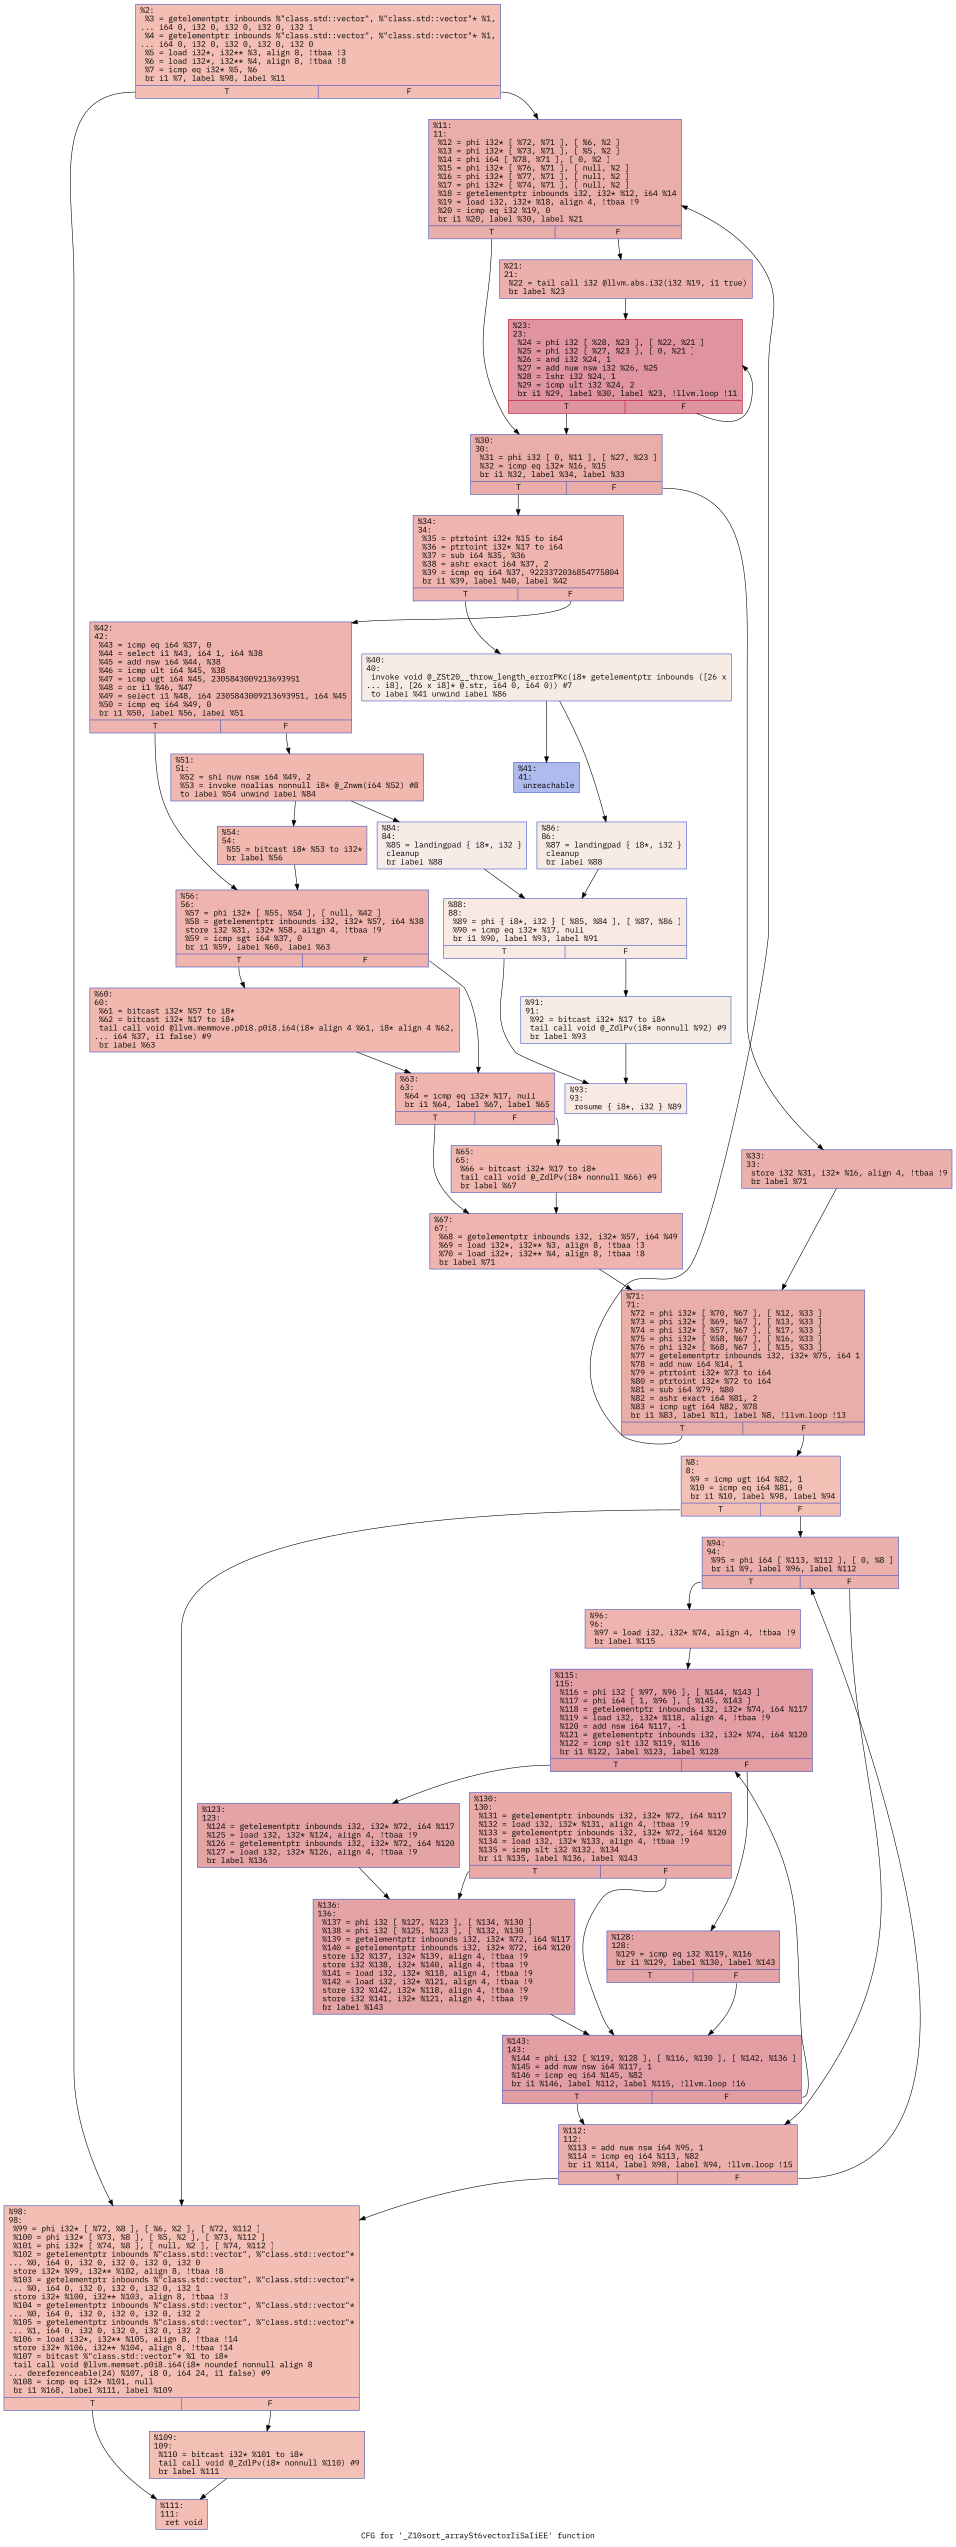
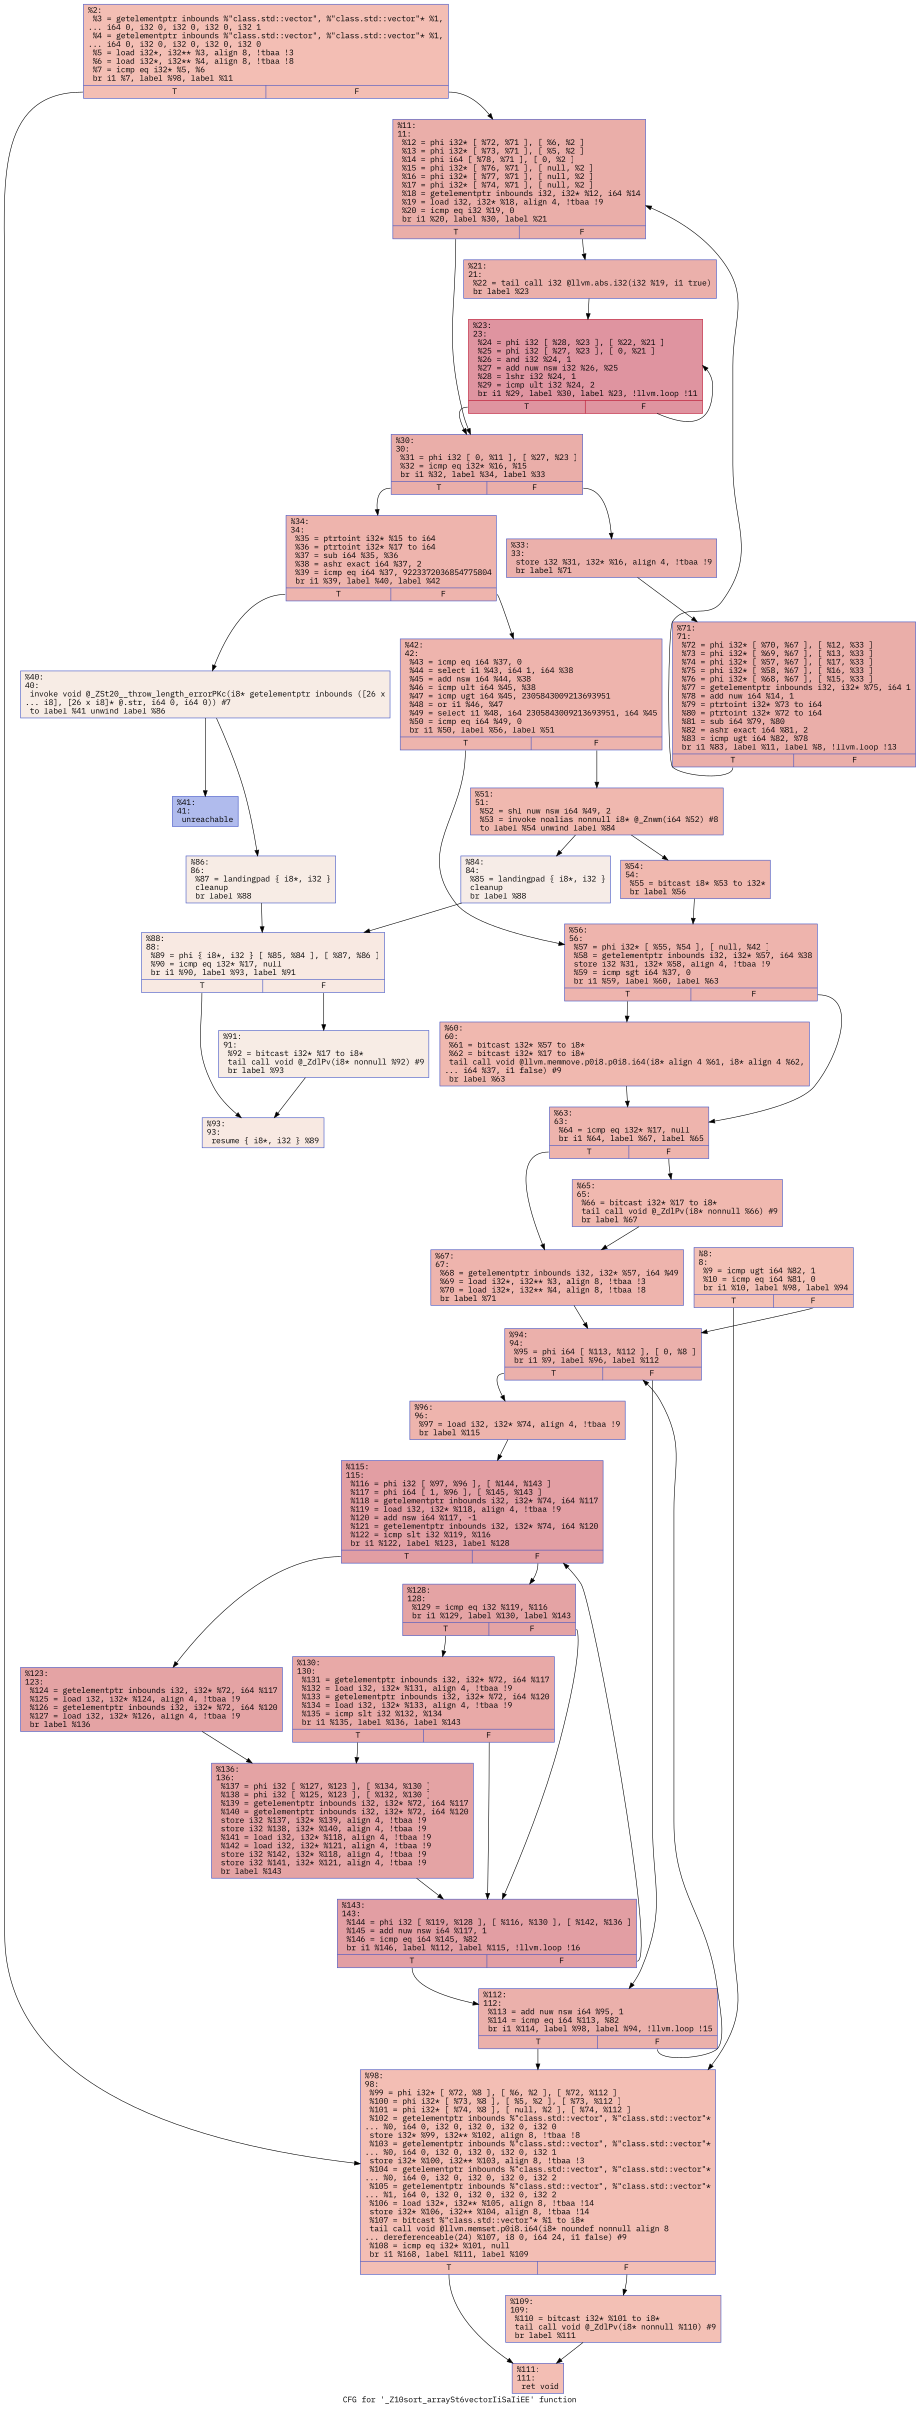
edge "%67:" -> "%71:": now "%67:" -> "%94:"
edge "%71:" -> "%8:": removed
edge "%128:" -> "%130:": added
